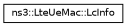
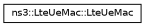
node "ns3::LteUeMac::LcInfo": label "ns3::LteUeMac::LcInfo" -> "ns3::LteUeMac::LteUeMac"
